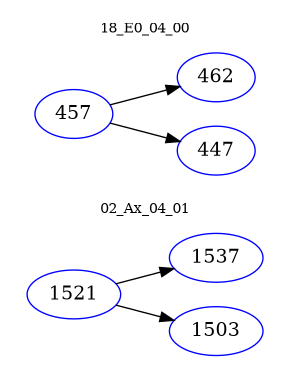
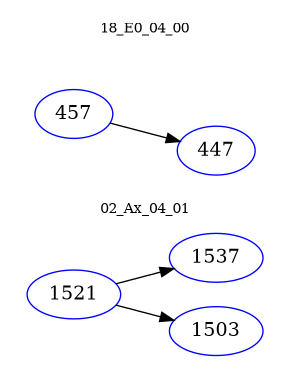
node "462": removed
